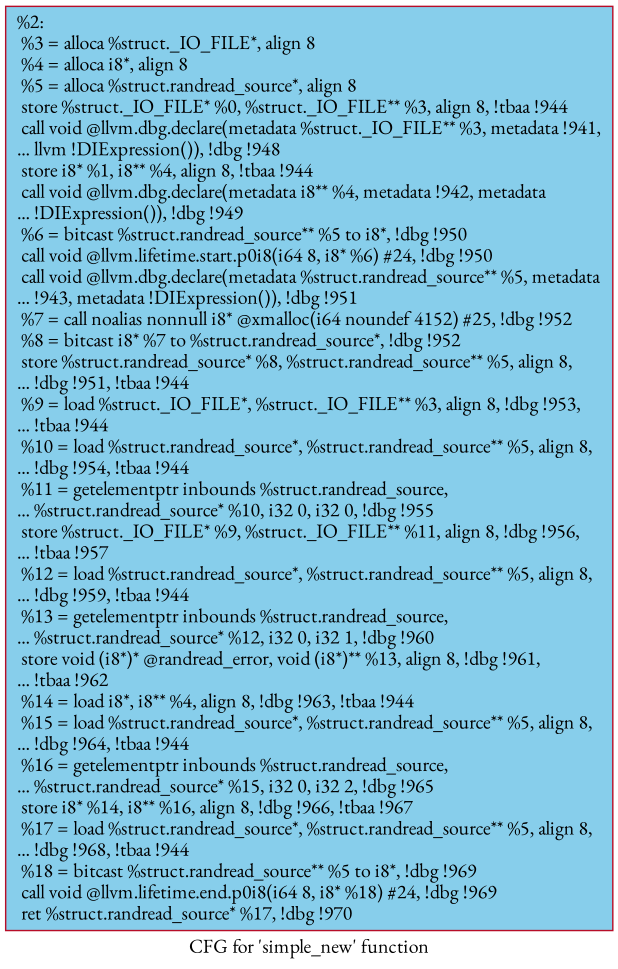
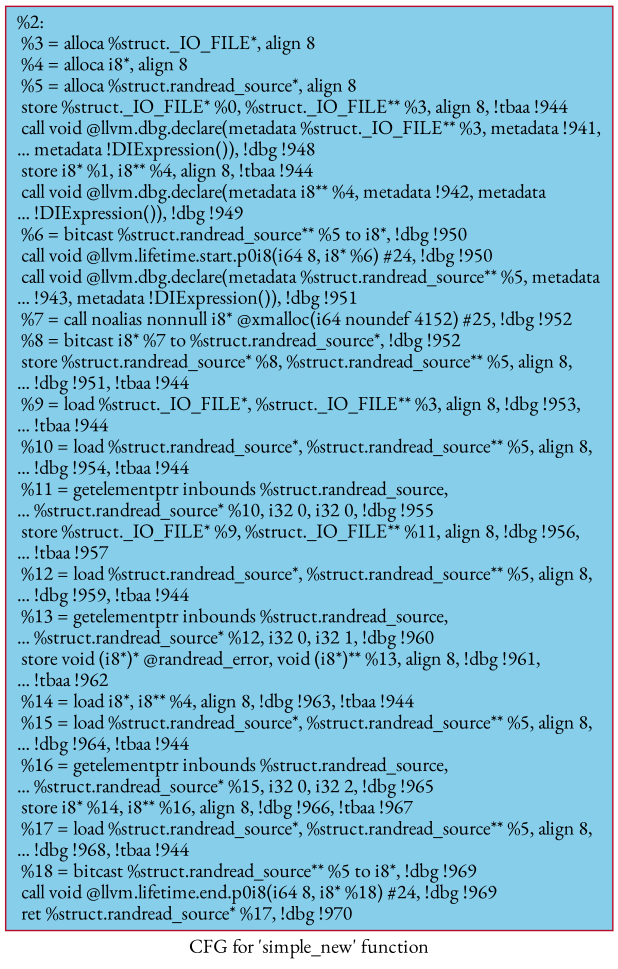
node "%2:": text "... llvm !DIExpression()), !dbg !948" -> "... metadata !DIExpression()), !dbg !948"
